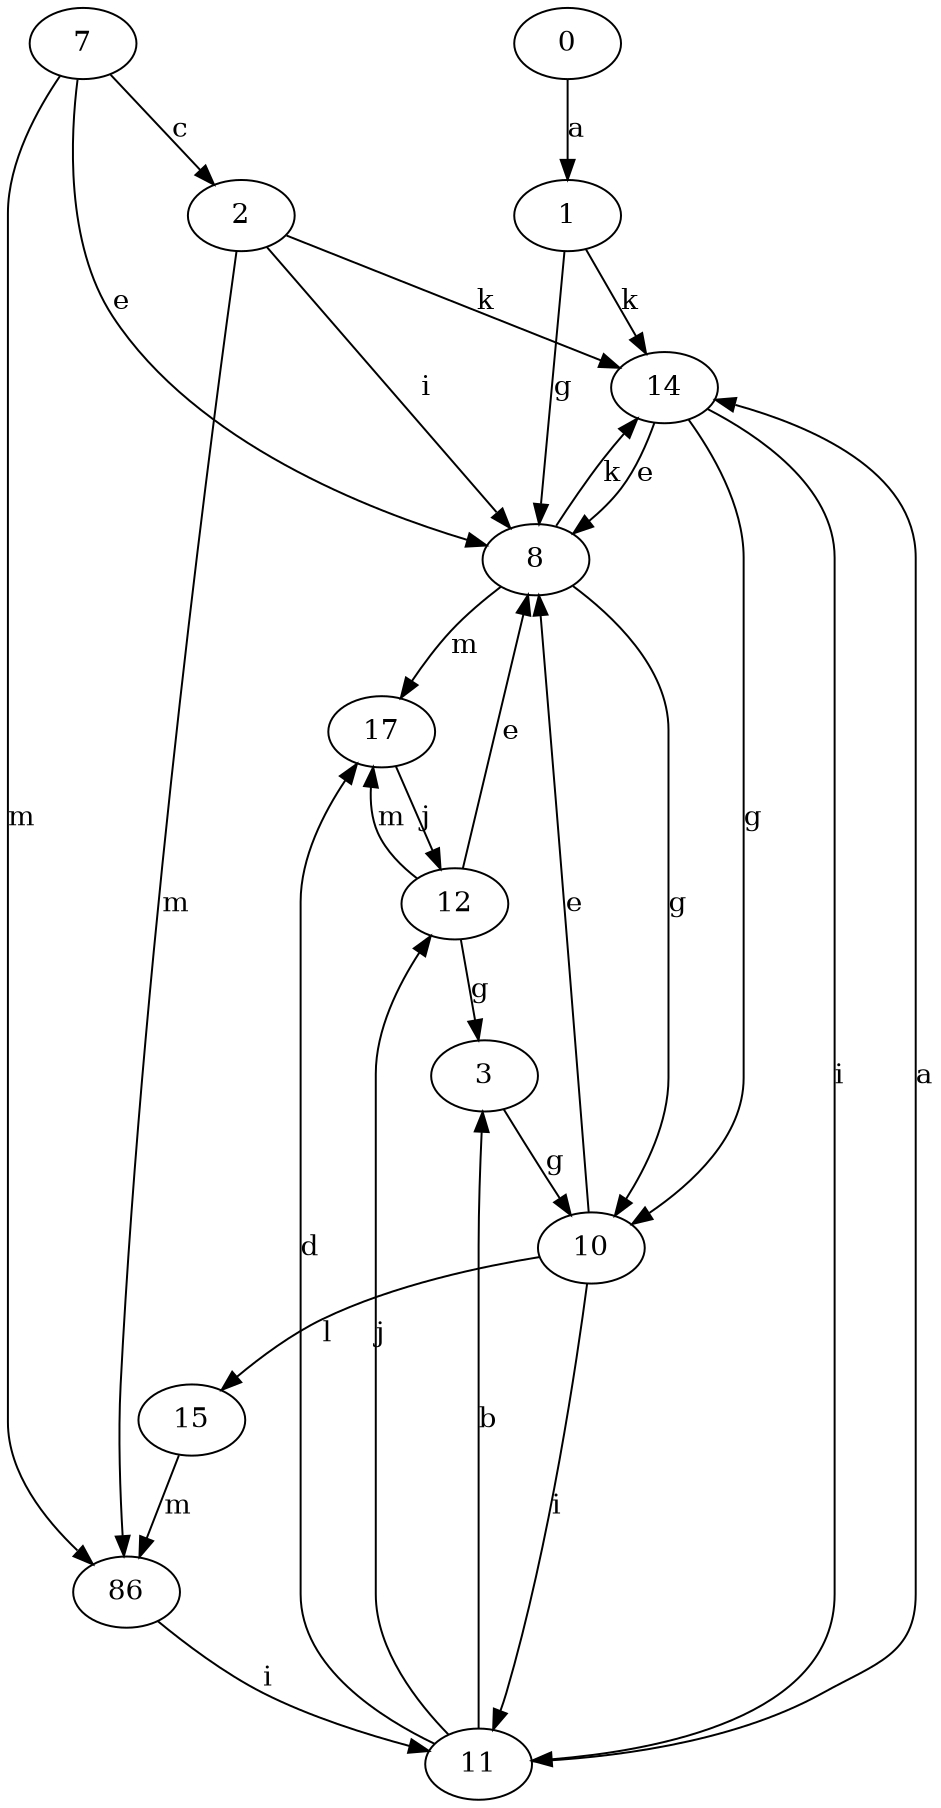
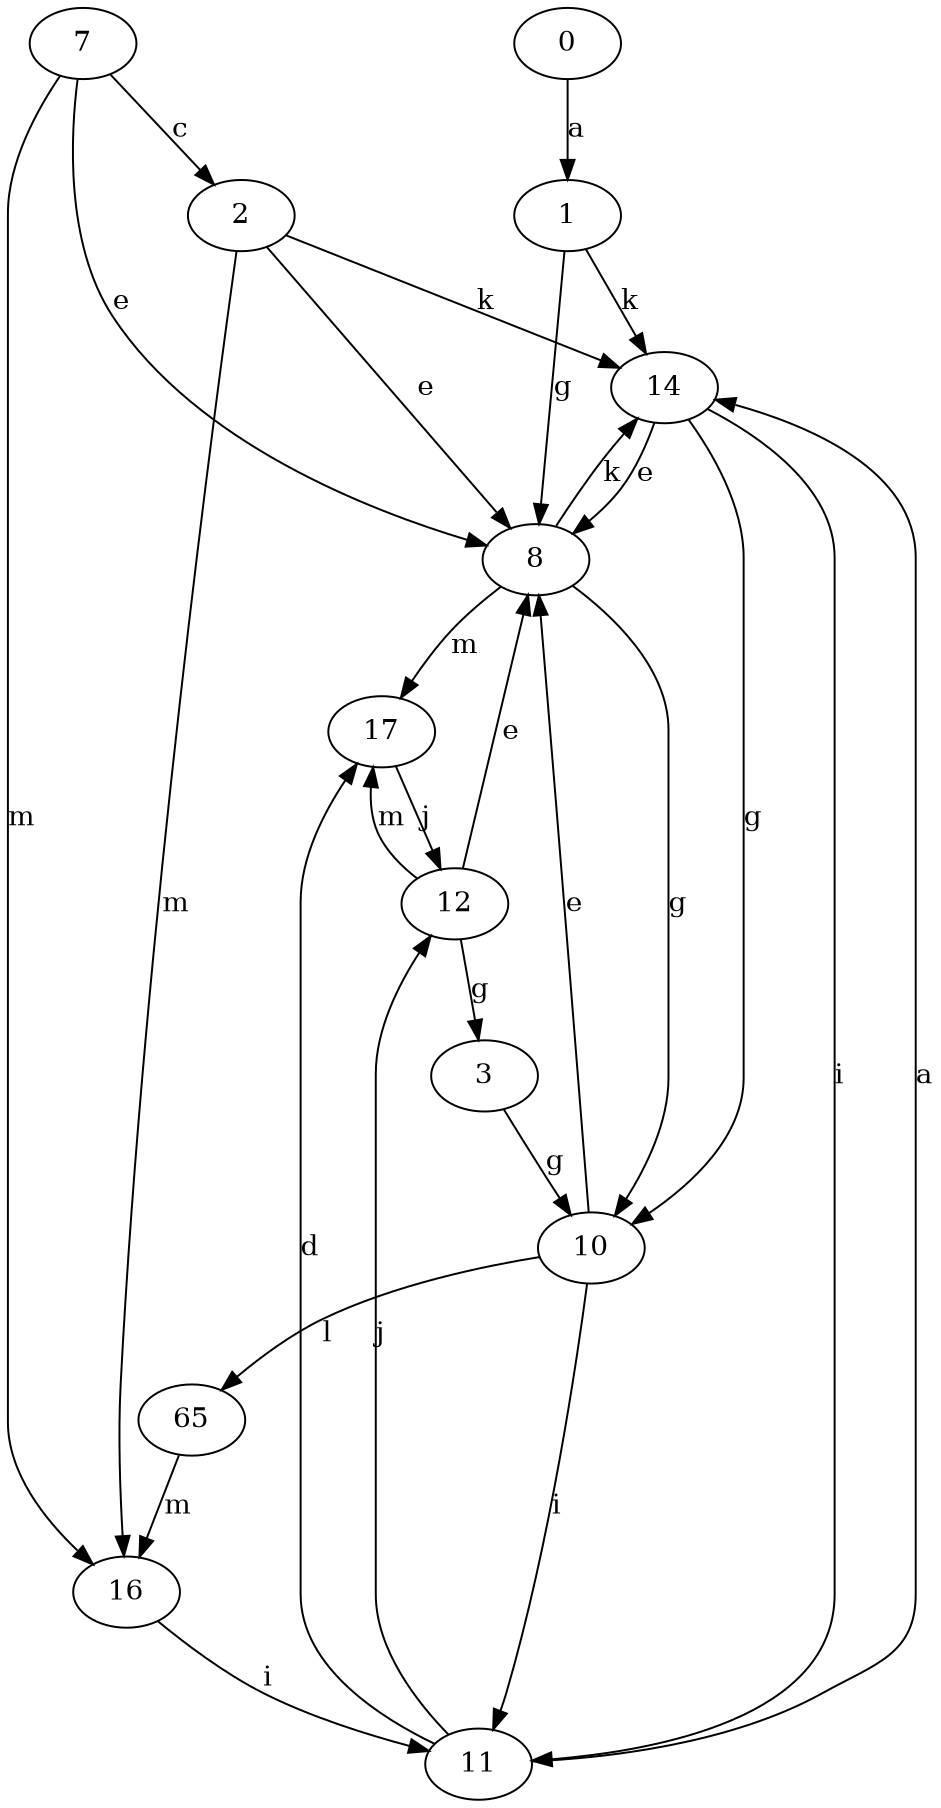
edge "2" -> "8": label "i" -> "e"
node "15": label "15" -> "65"
edge "11" -> "3": removed, label "b"
node "86": label "86" -> "16"
